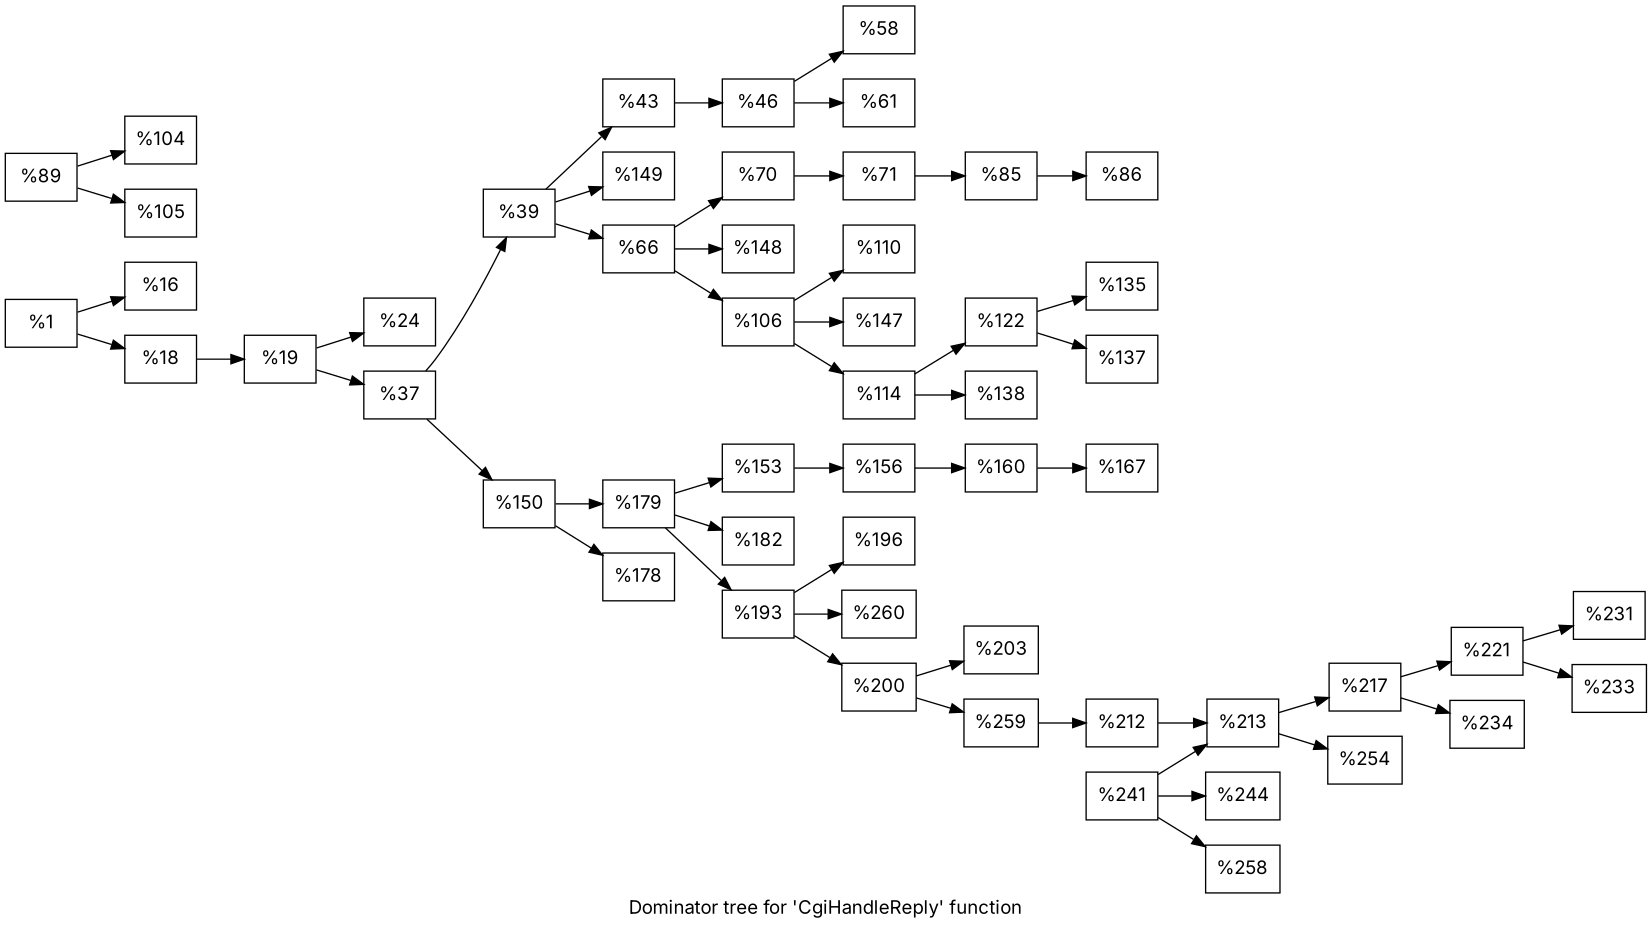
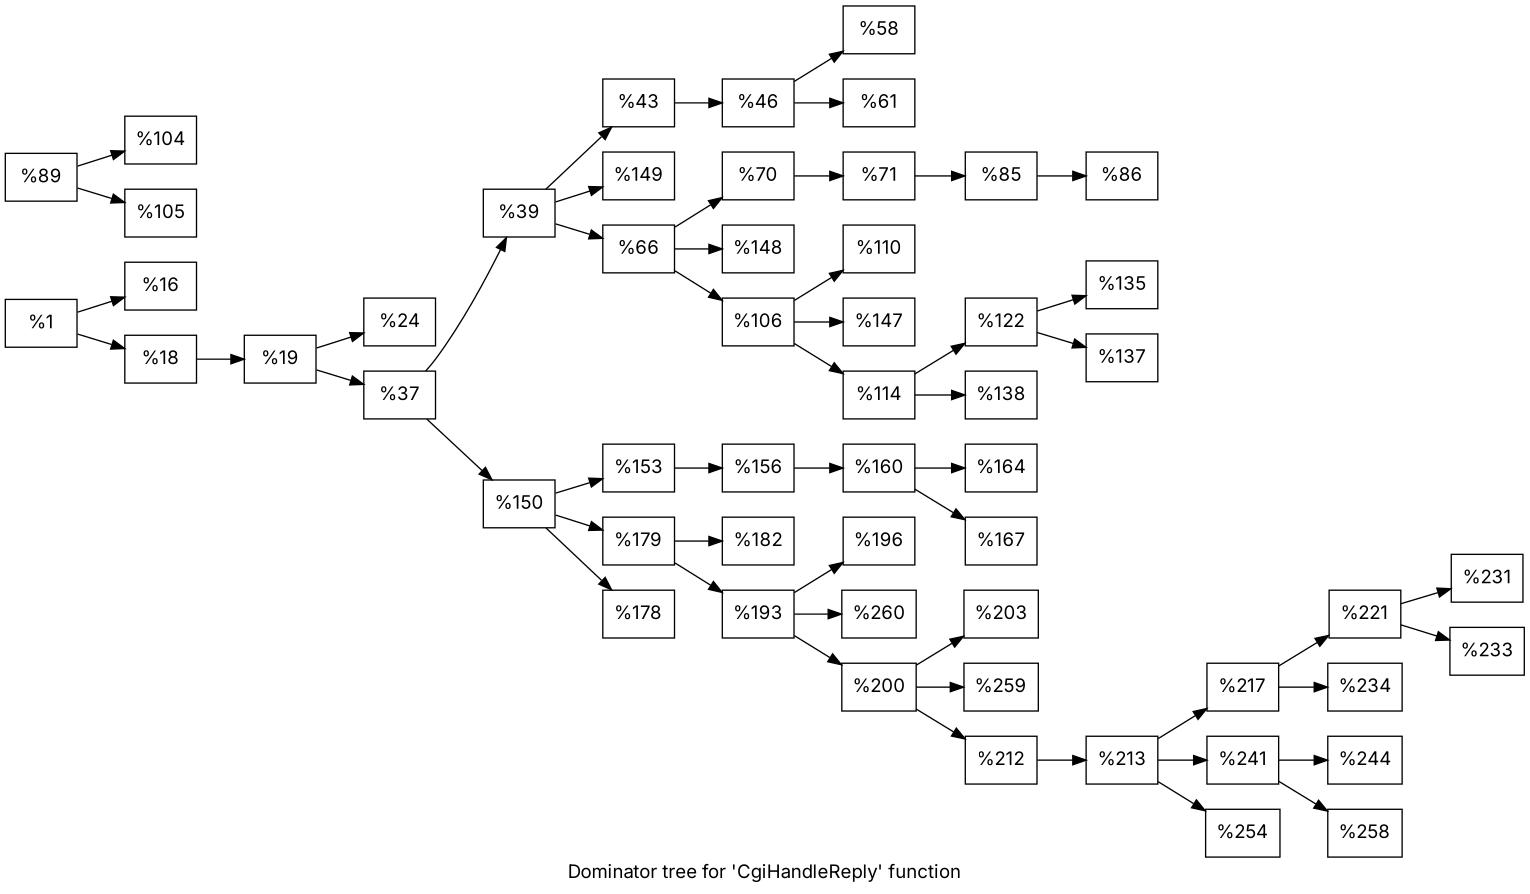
node "%164": added
edge "%179" -> "%153": now "%150" -> "%153"
edge "%259" -> "%212": now "%200" -> "%212"
edge "%241" -> "%213": reversed
